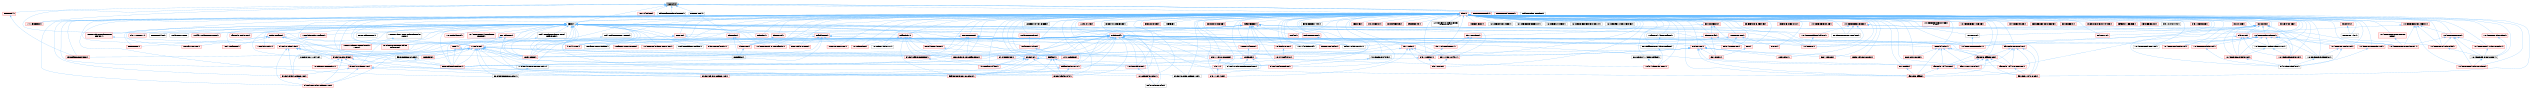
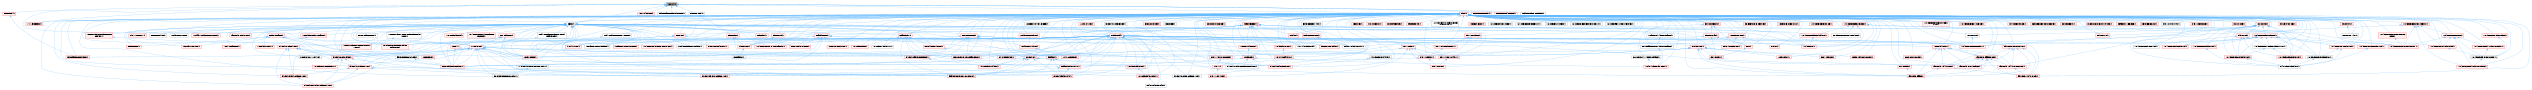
node "Interface.h": label "Interface.h" -> "ClassTree.h"
node "GetNumEnumEntries.h": label "GetNumEnumEntries.h" -> "GameplayCueInterface.h"
